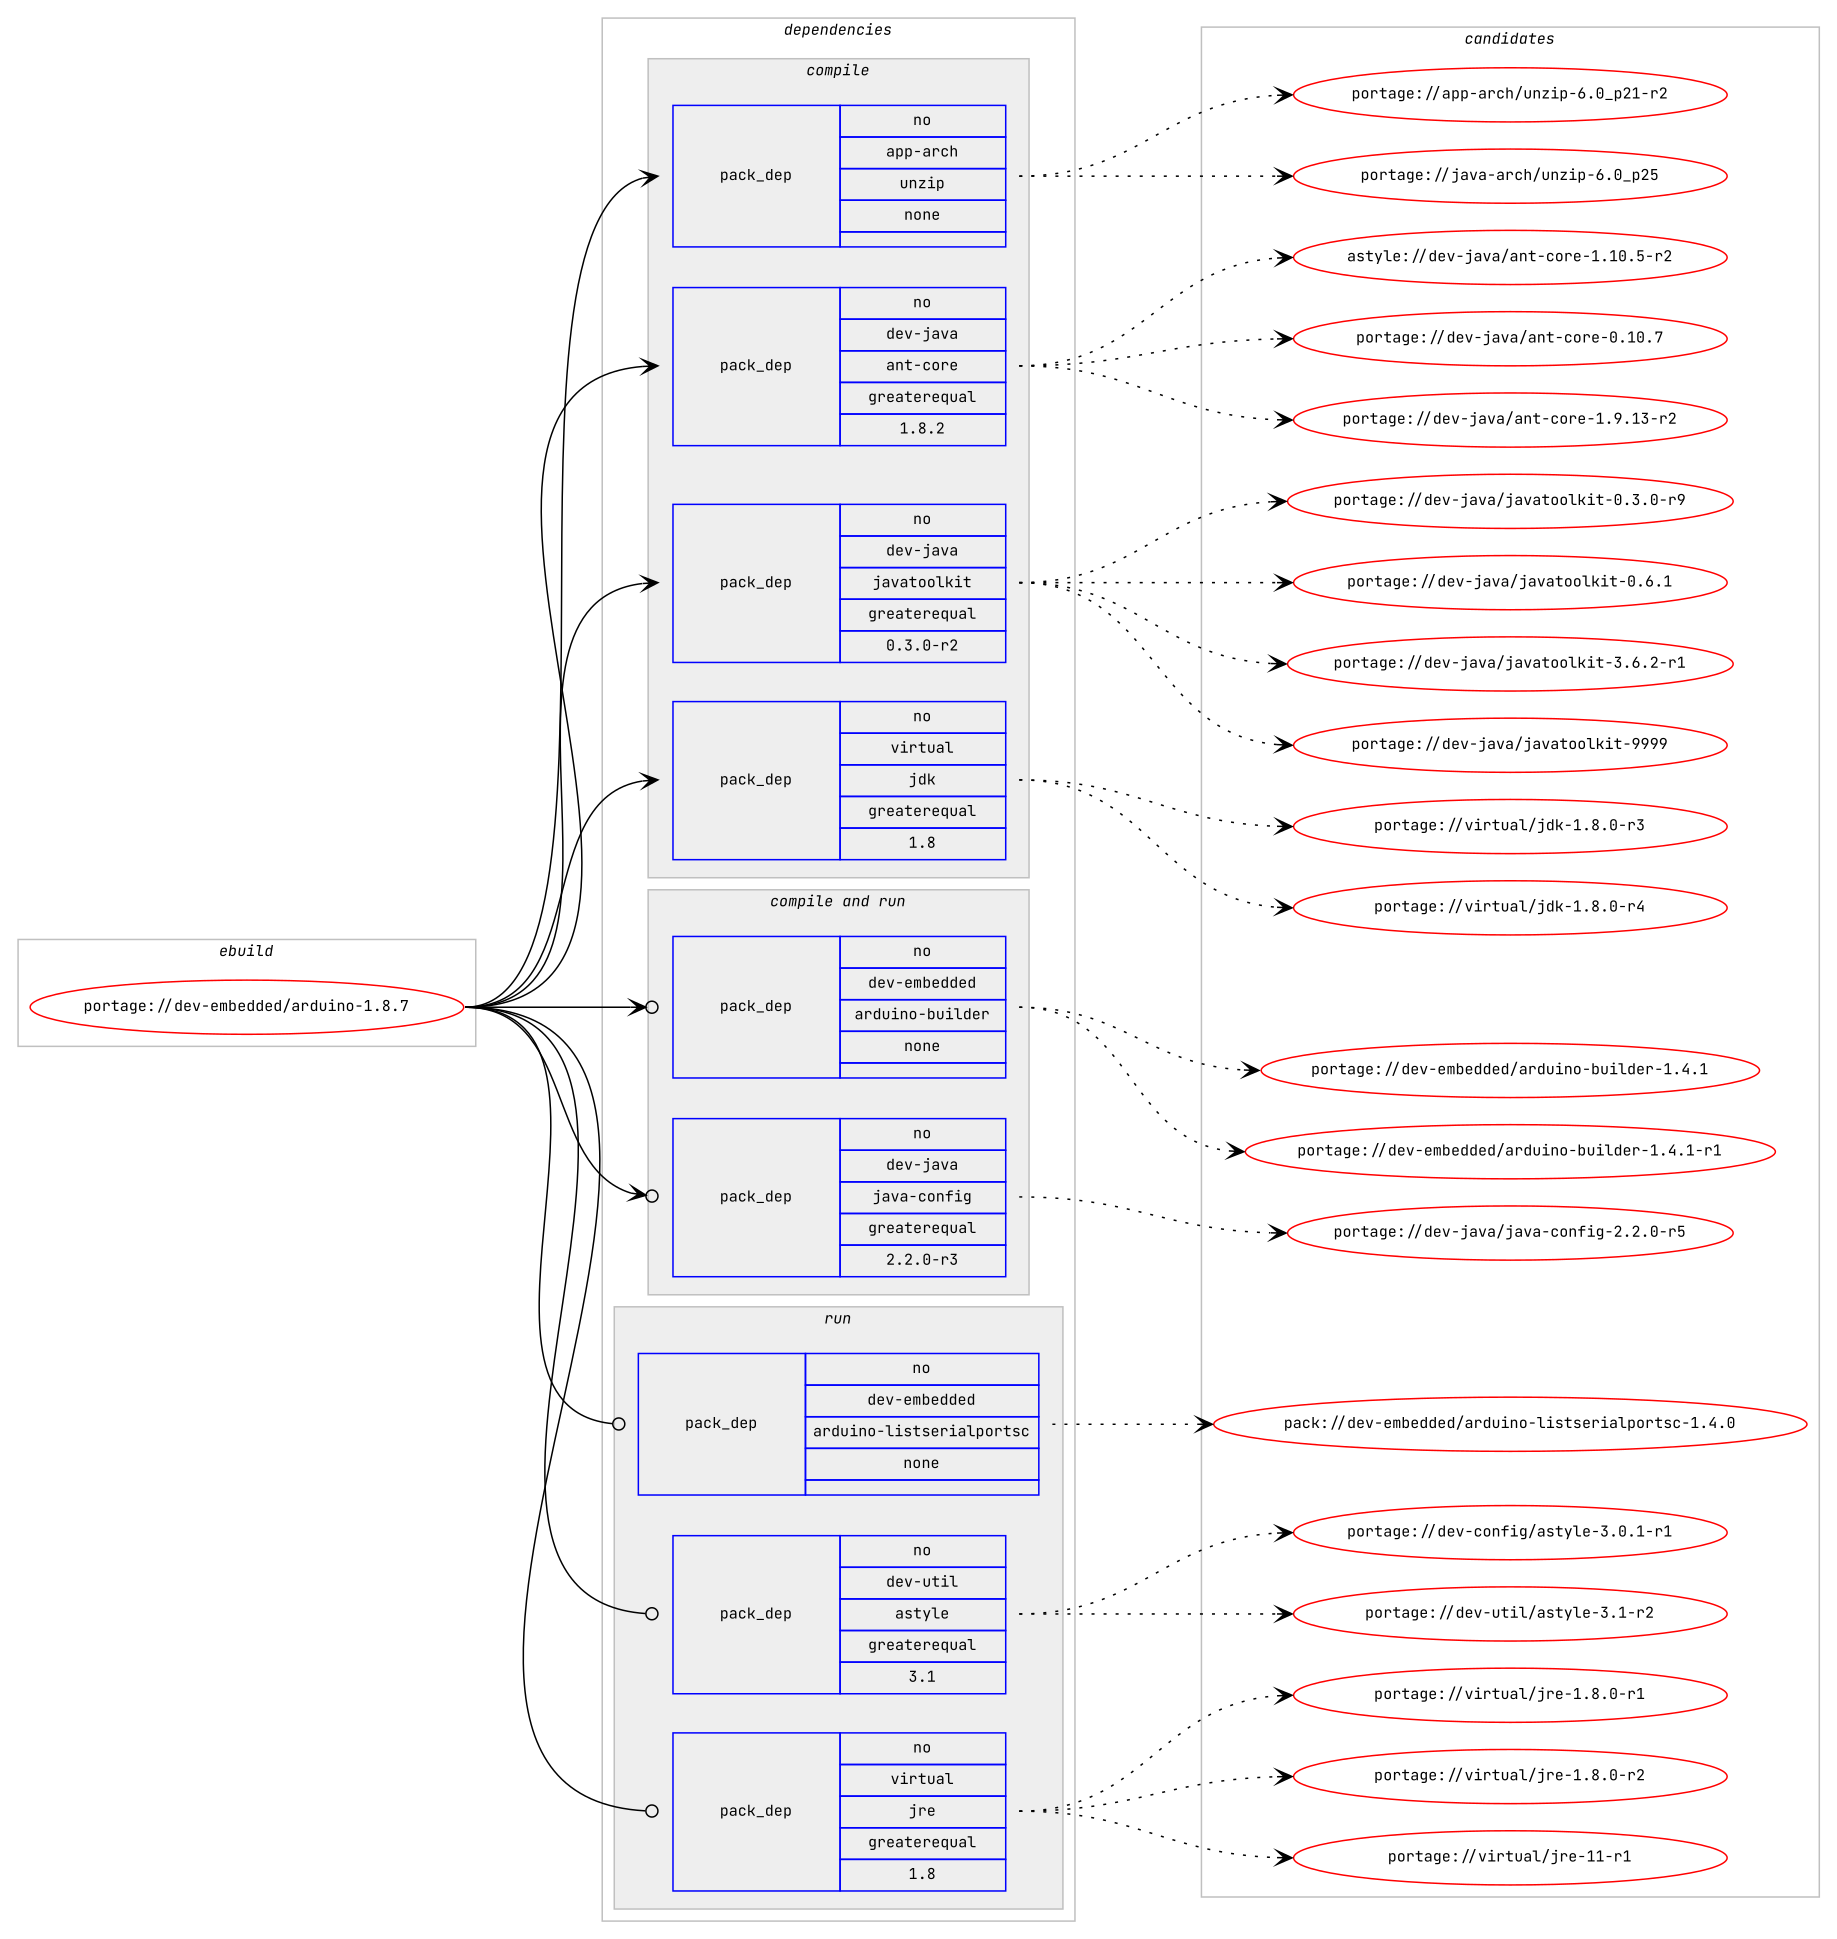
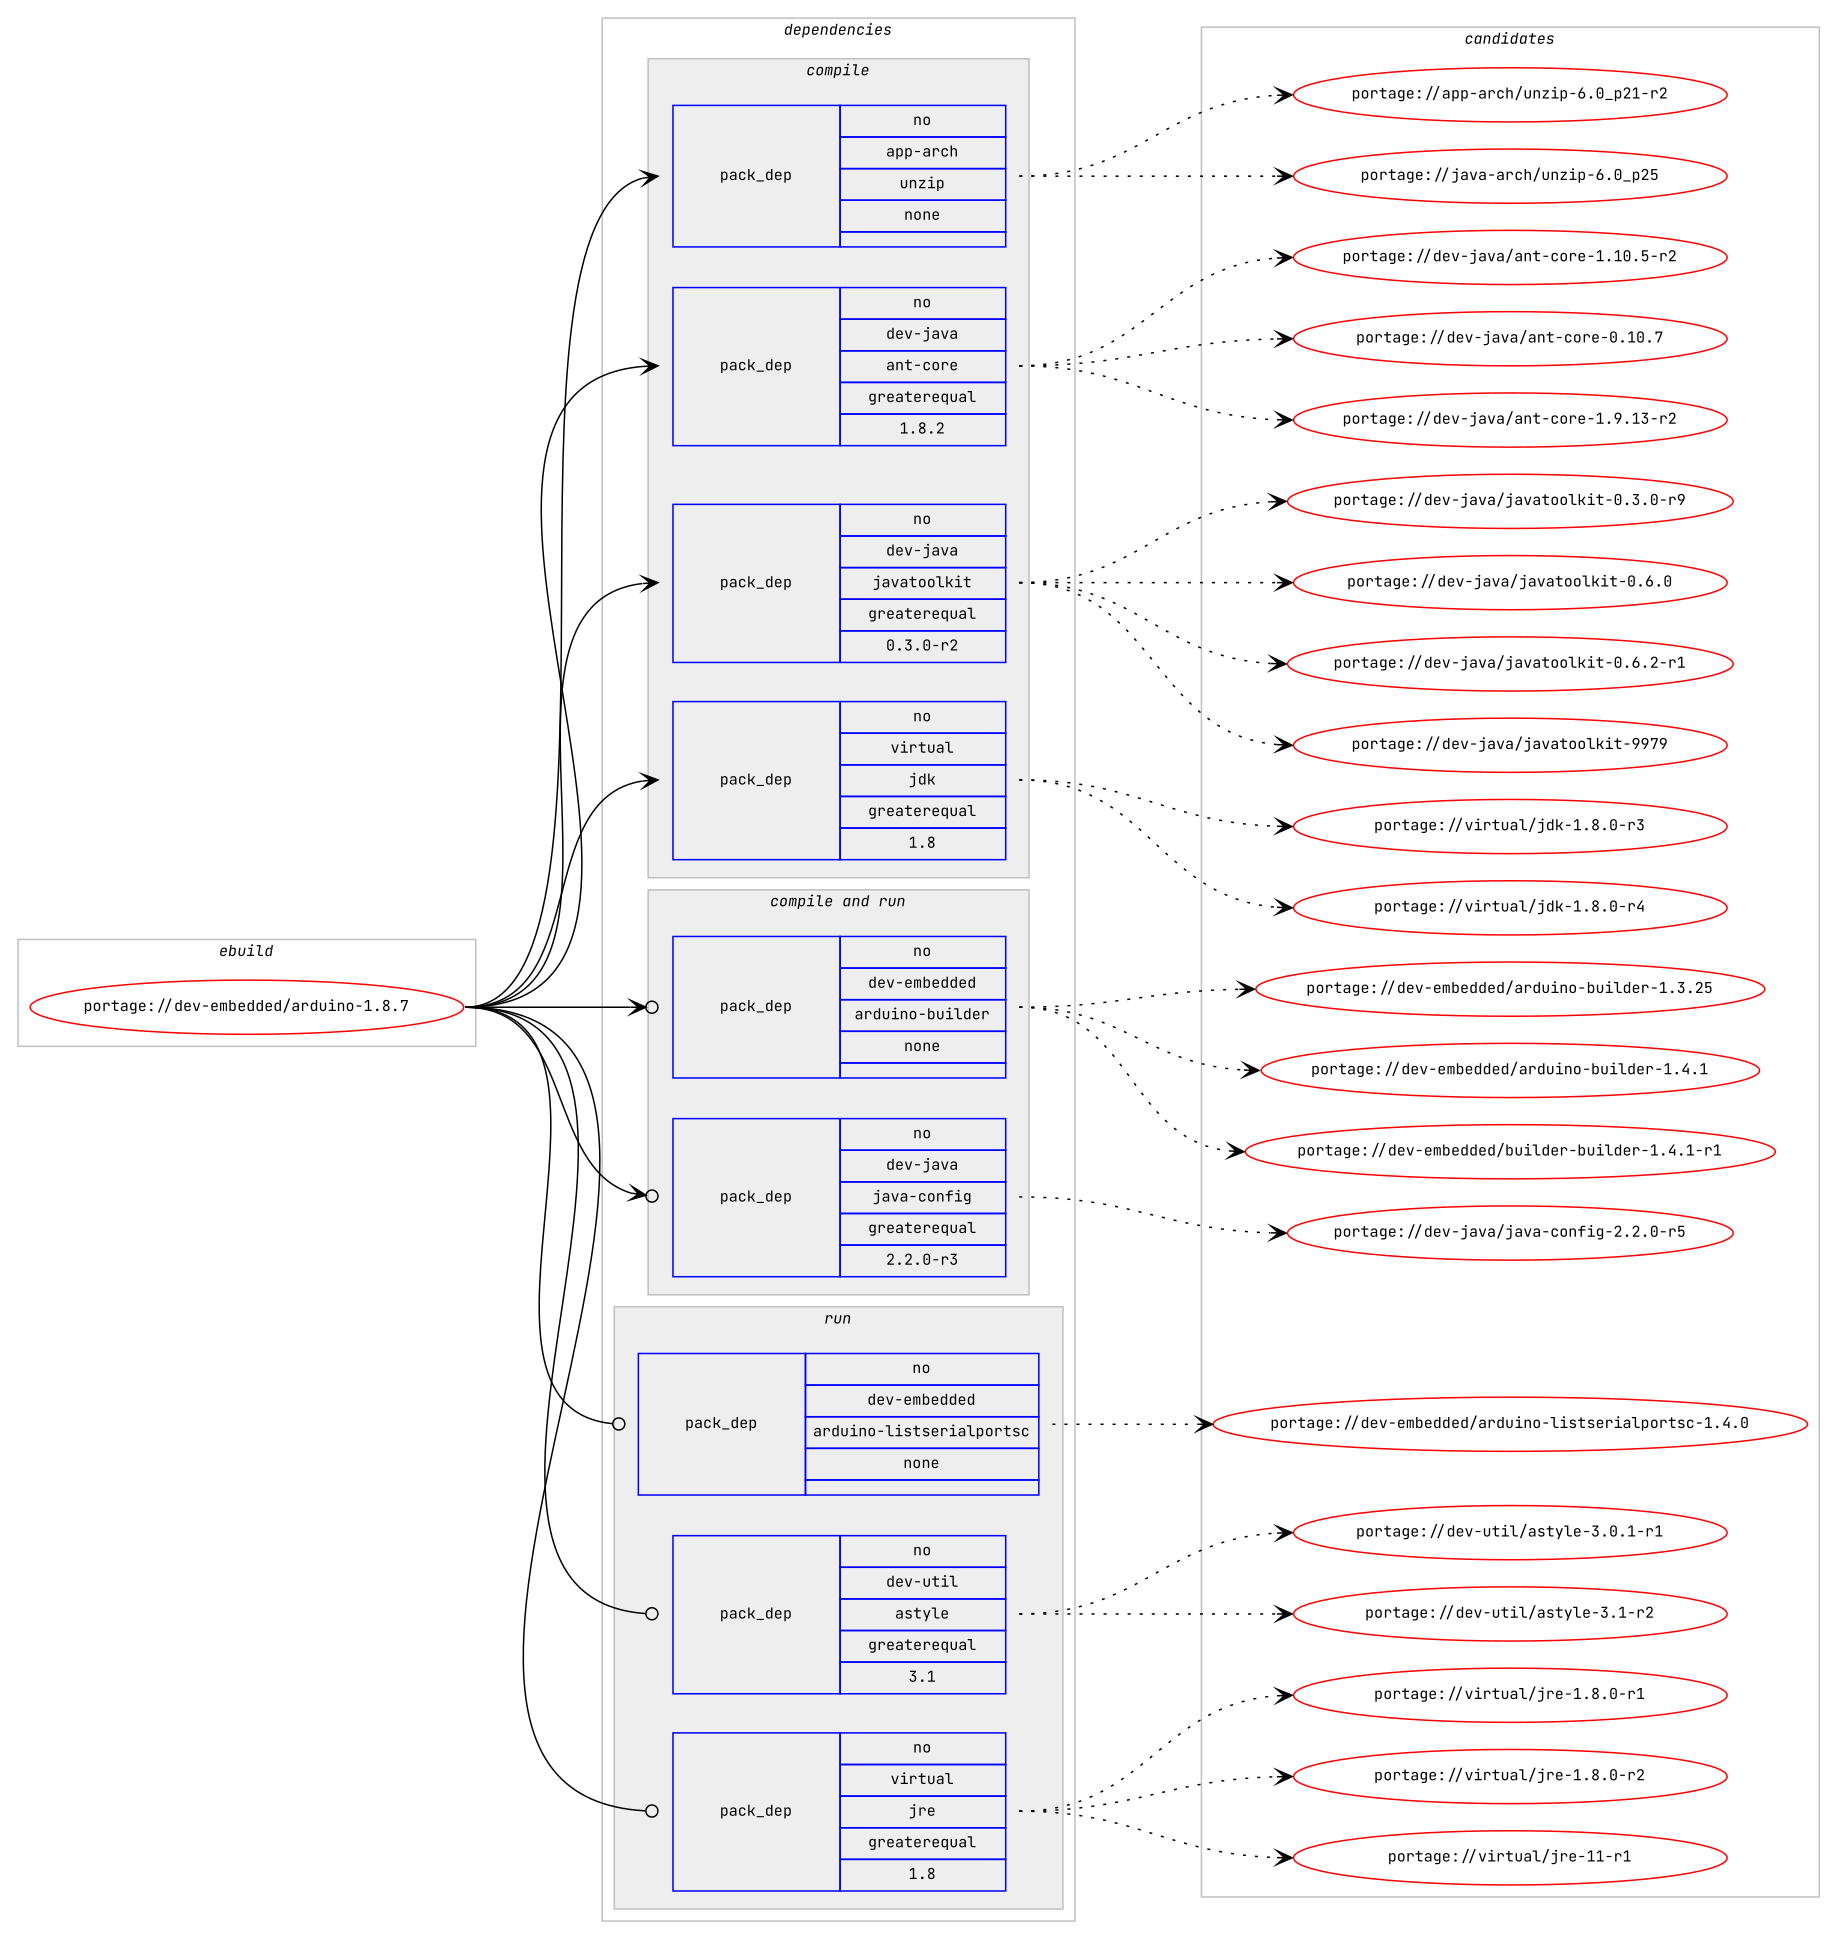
node "astyle://dev-java/ant-core-1.10.5-r2": label "astyle://dev-java/ant-core-1.10.5-r2" -> "portage://dev-java/ant-core-1.10.5-r2"
node "portage://dev-java/javatoolkit-0.6.1": label "portage://dev-java/javatoolkit-0.6.1" -> "portage://dev-java/javatoolkit-0.6.0"
node "portage://dev-java/javatoolkit-3.6.2-r1": label "portage://dev-java/javatoolkit-3.6.2-r1" -> "portage://dev-java/javatoolkit-0.6.2-r1"
node "portage://dev-java/javatoolkit-9999": label "portage://dev-java/javatoolkit-9999" -> "portage://dev-java/javatoolkit-9979"
node "portage://dev-embedded/arduino-builder-1.3.25": added
node "portage://dev-embedded/arduino-builder-1.4.1-r1": label "portage://dev-embedded/arduino-builder-1.4.1-r1" -> "portage://dev-embedded/builder-builder-1.4.1-r1"
node "pack://dev-embedded/arduino-listserialportsc-1.4.0": label "pack://dev-embedded/arduino-listserialportsc-1.4.0" -> "portage://dev-embedded/arduino-listserialportsc-1.4.0"
node "portage://dev-config/astyle-3.0.1-r1": label "portage://dev-config/astyle-3.0.1-r1" -> "portage://dev-util/astyle-3.0.1-r1"
